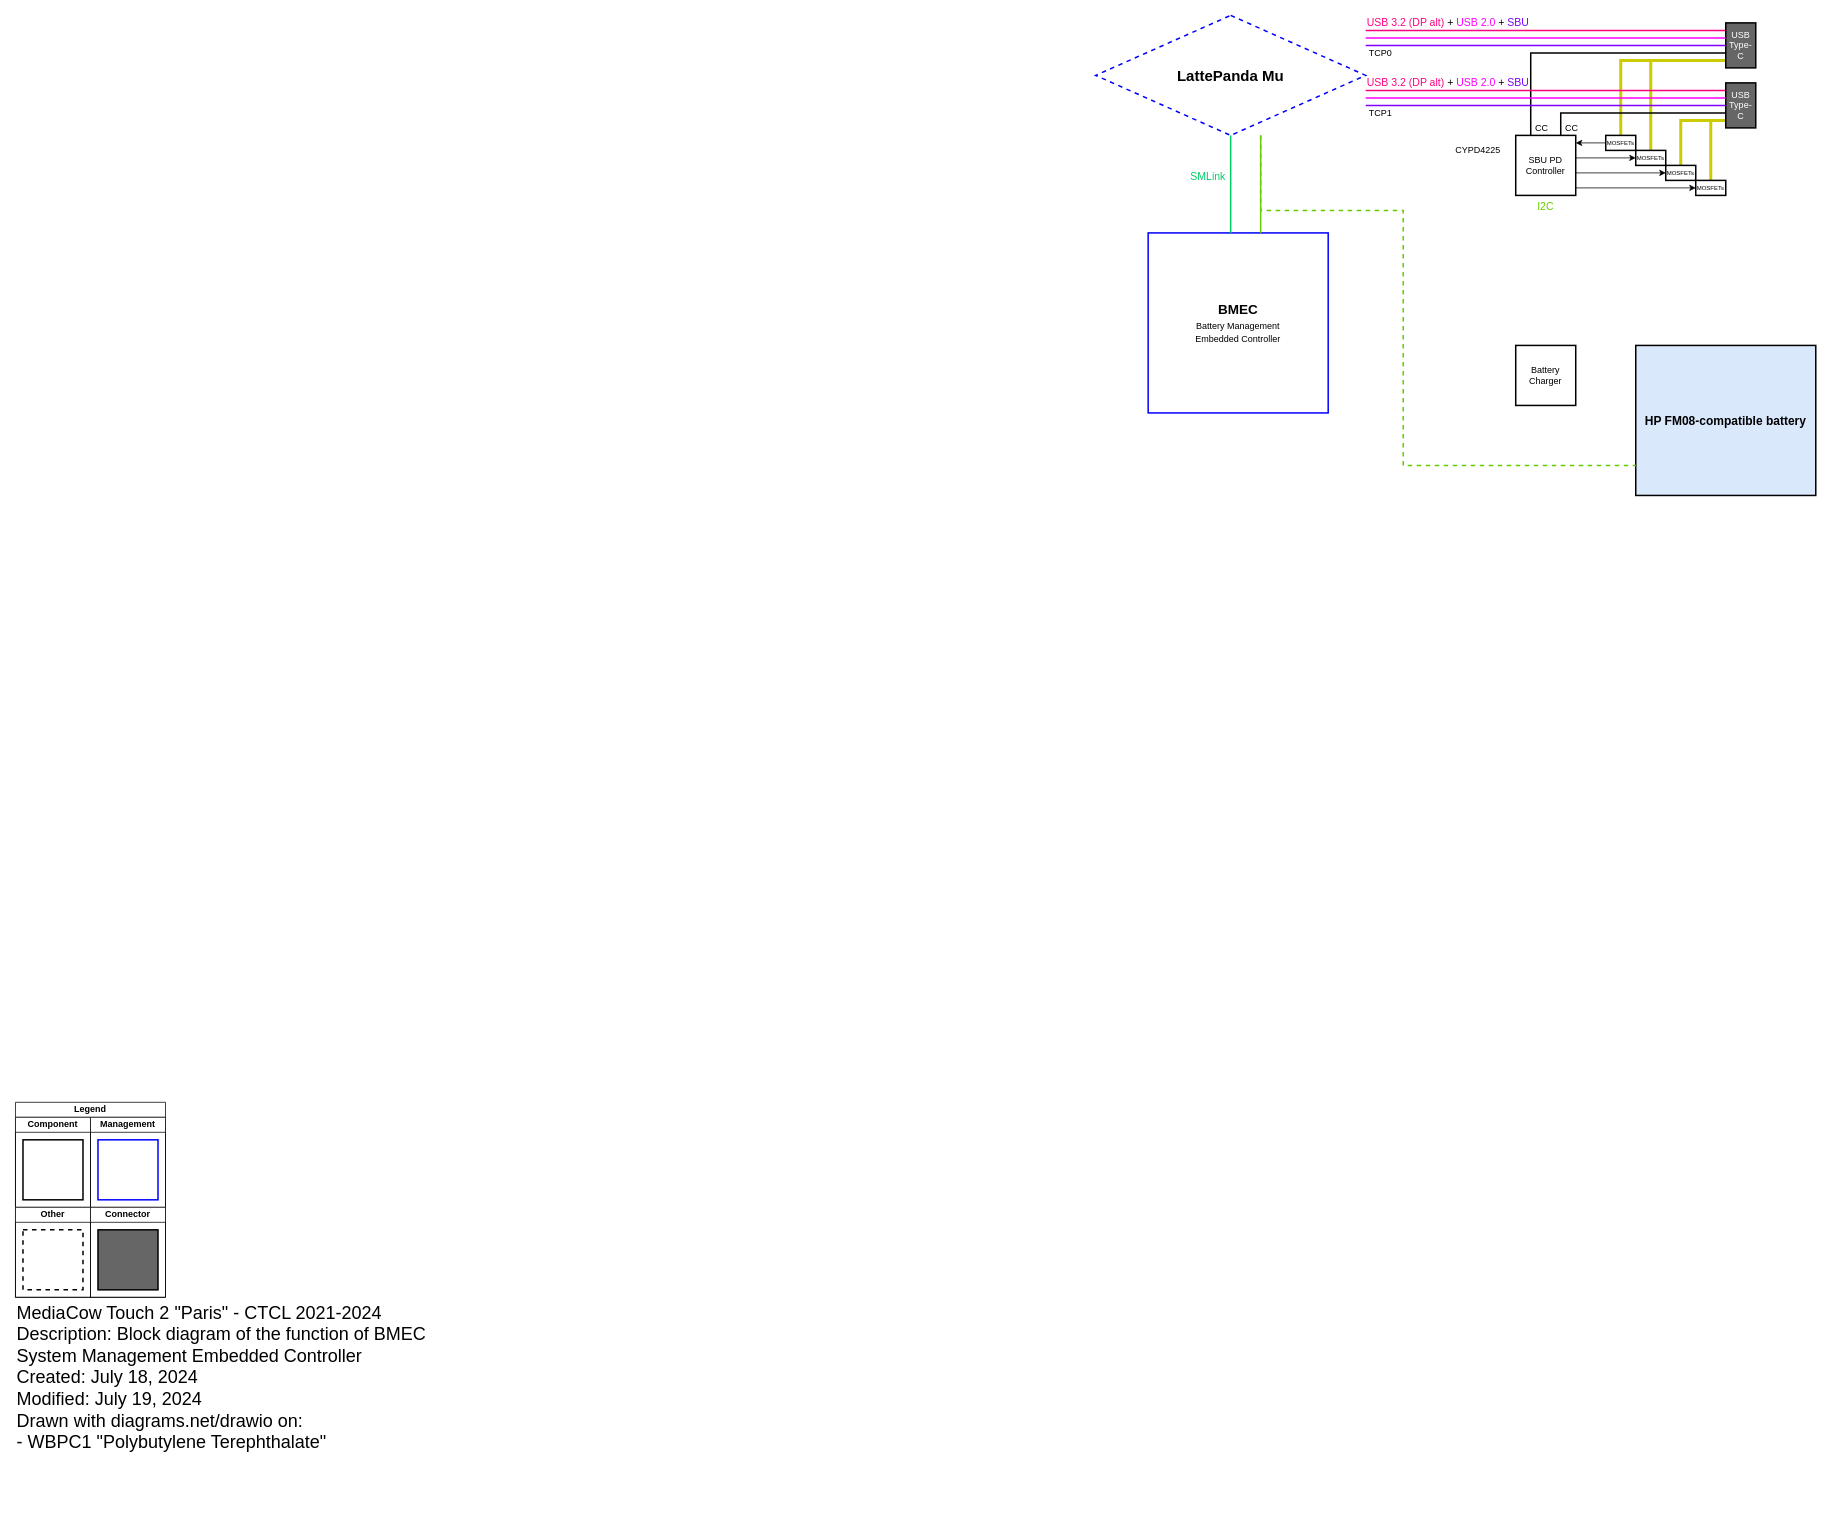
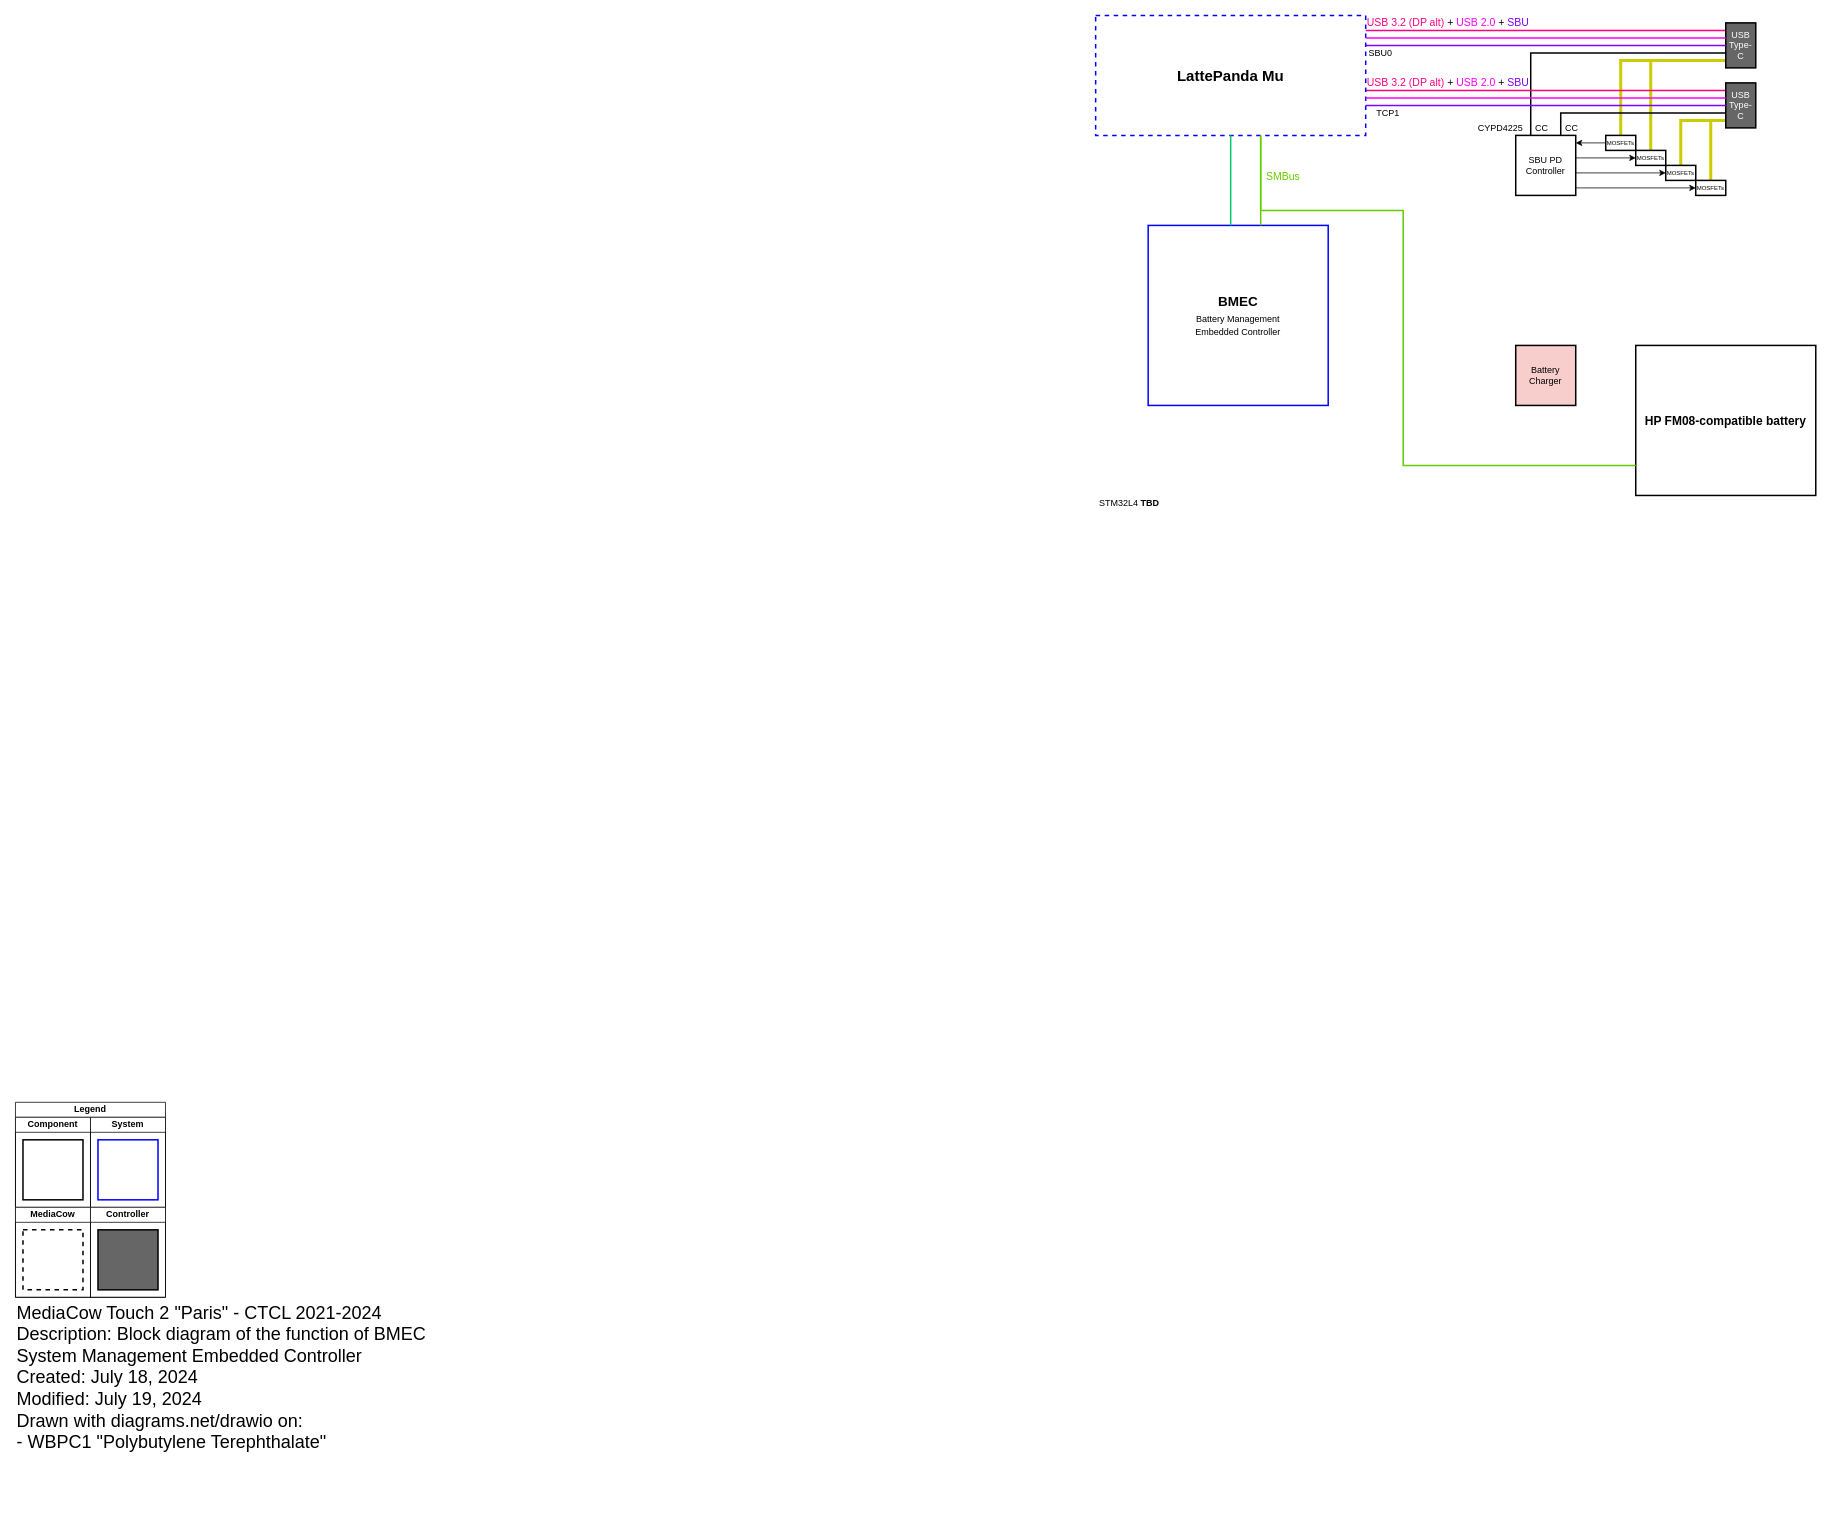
node "TCP0": label "TCP0" -> "SBU0"
node "LattePanda Mu": shape diamond -> rectangle
node "TCP1": moved (1380, 113) -> (1388, 113)
node "CYPD4225": moved (1478, 150) -> (1500, 128)
node "SMLink": removed
node "SMBus": added
node "I2C": removed
node "BMEC Battery Management Embedded Controller": moved (1238, 323) -> (1238, 315)
node "Battery Charger": fillcolor #ffffff -> #f8cecc
edge "LattePanda Mu" -- "HP FM08-compatible battery": style dashed -> solid
node "HP FM08-compatible battery": fillcolor #dae8fc -> #ffffff
node "STM32L4 TBD": added
node "Management": label "Management" -> "System"
node "Other": label "Other" -> "MediaCow"
node "Connector": label "Connector" -> "Controller"
